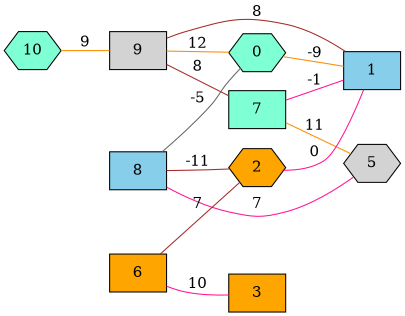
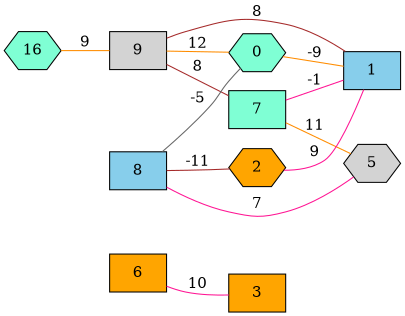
node "10": label "10" -> "16"
edge "1" -- "2": label "0" -> "9"
edge "2" -- "6": removed, label "7"
